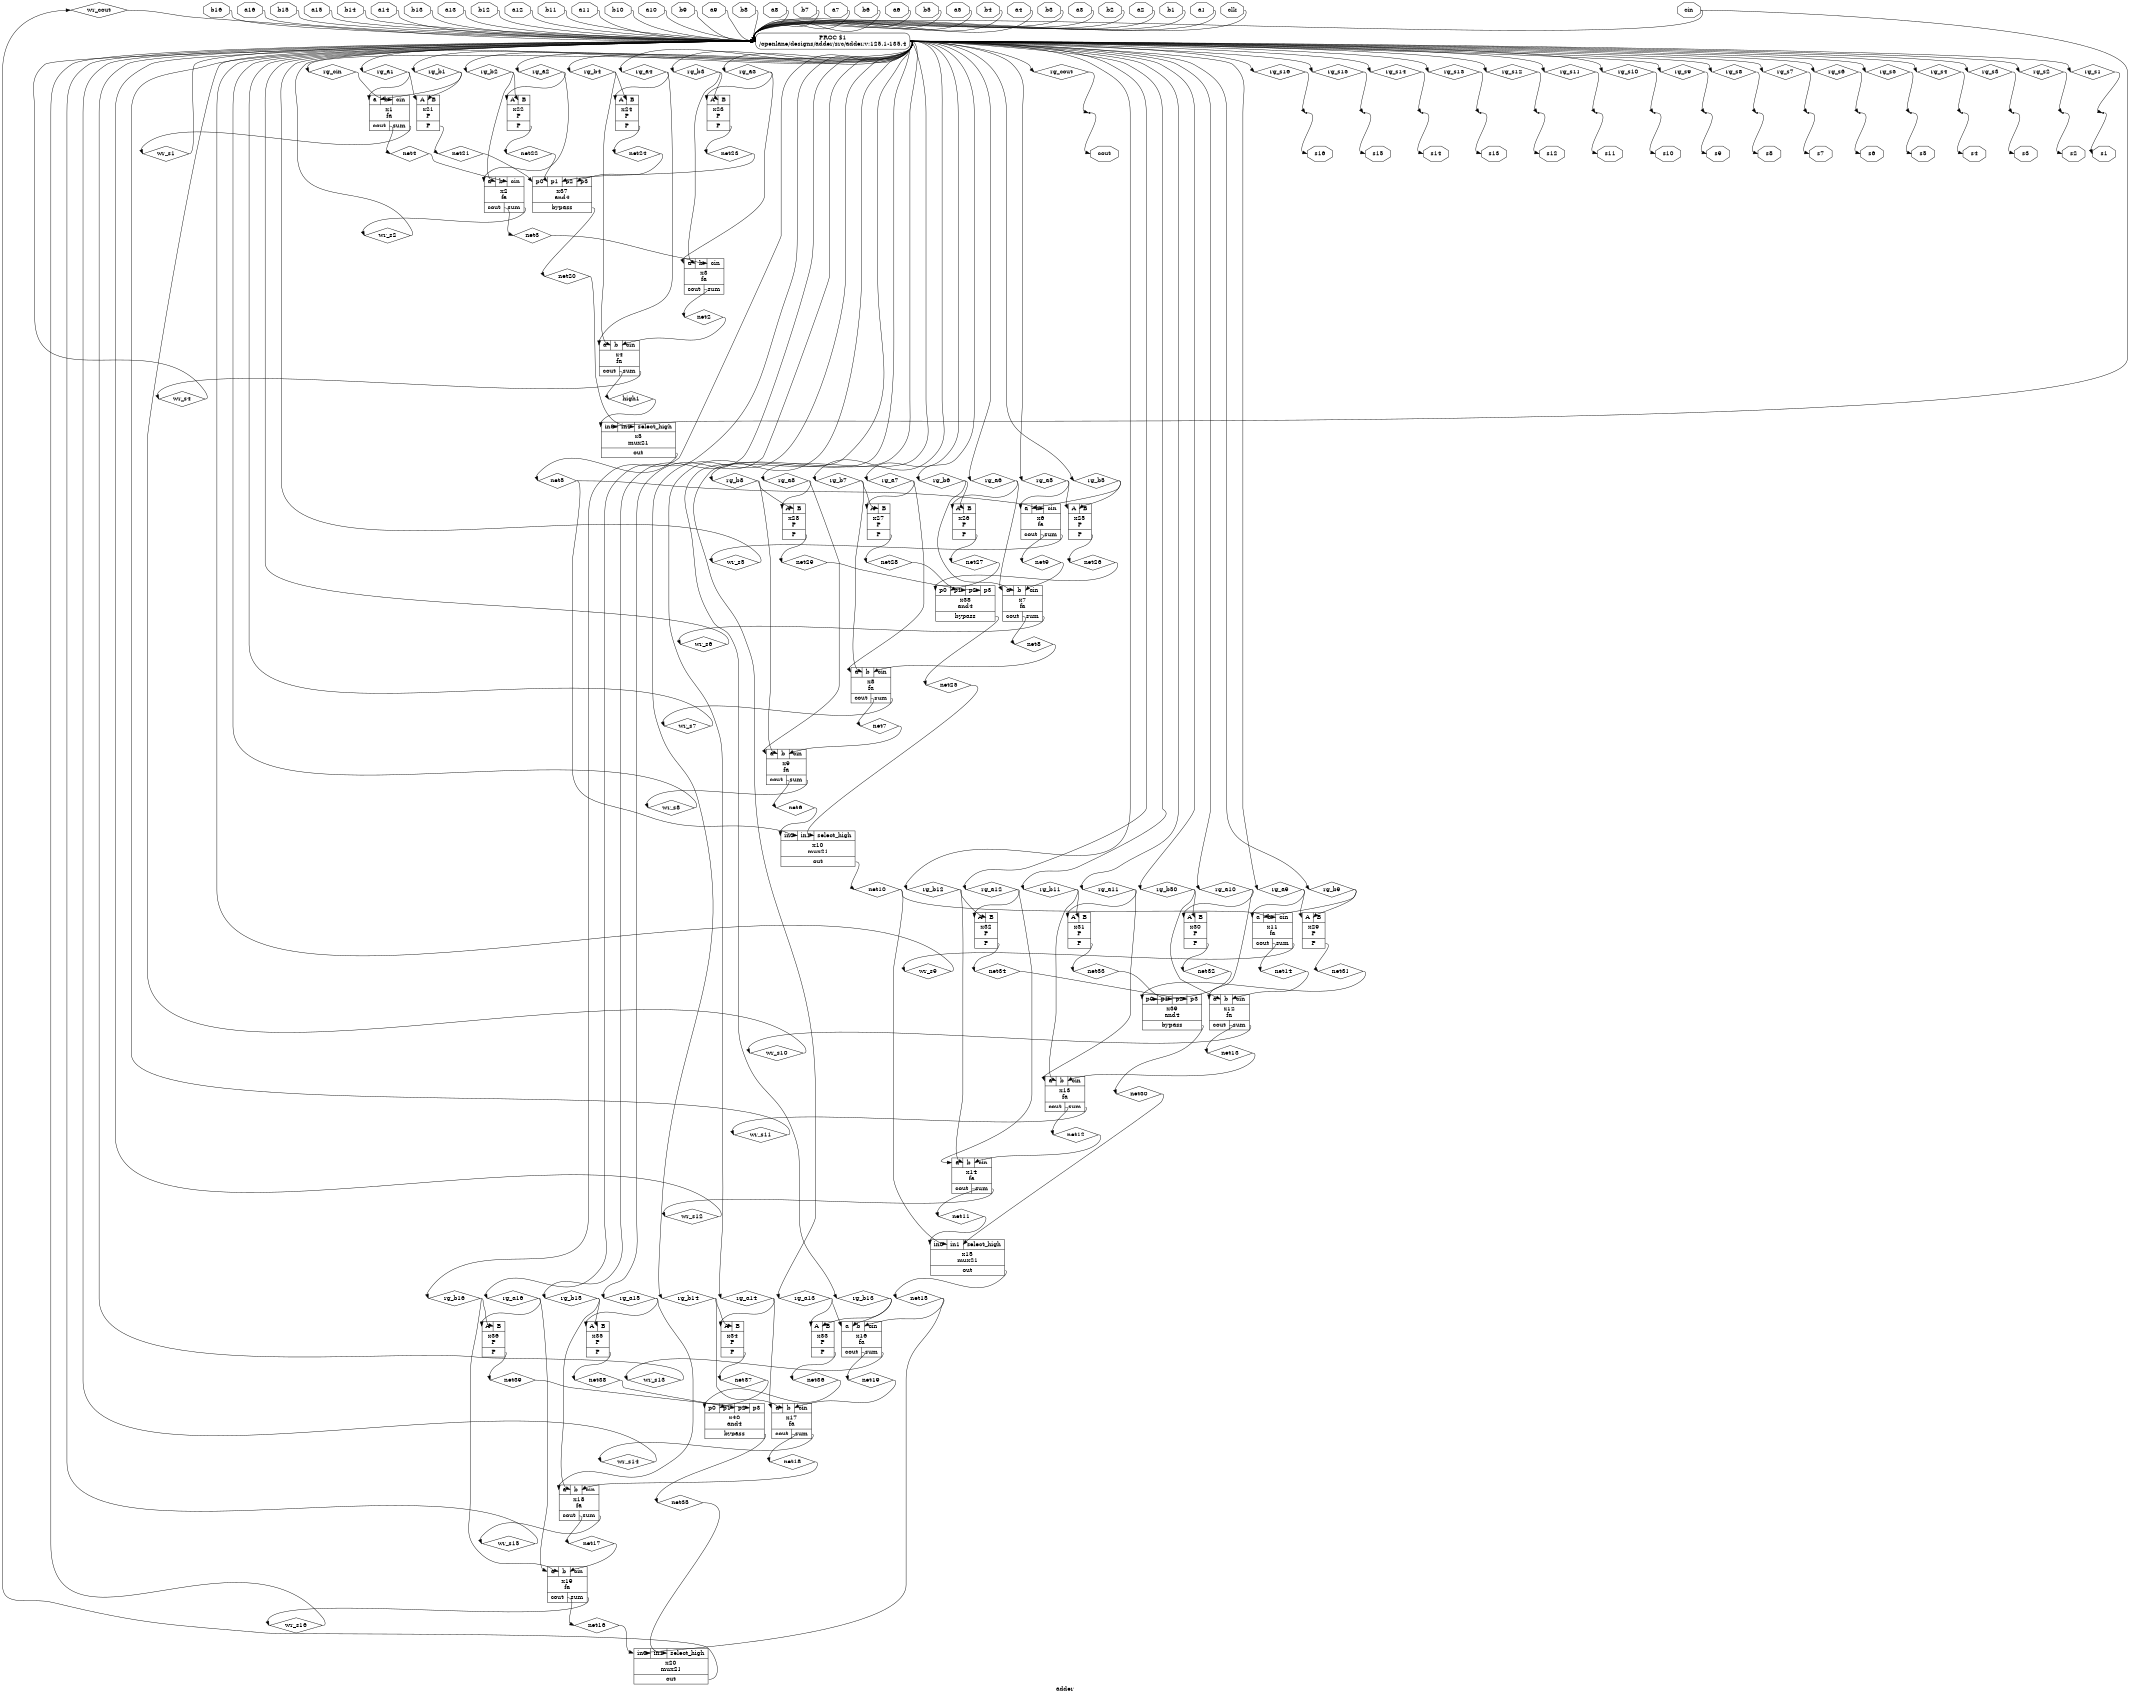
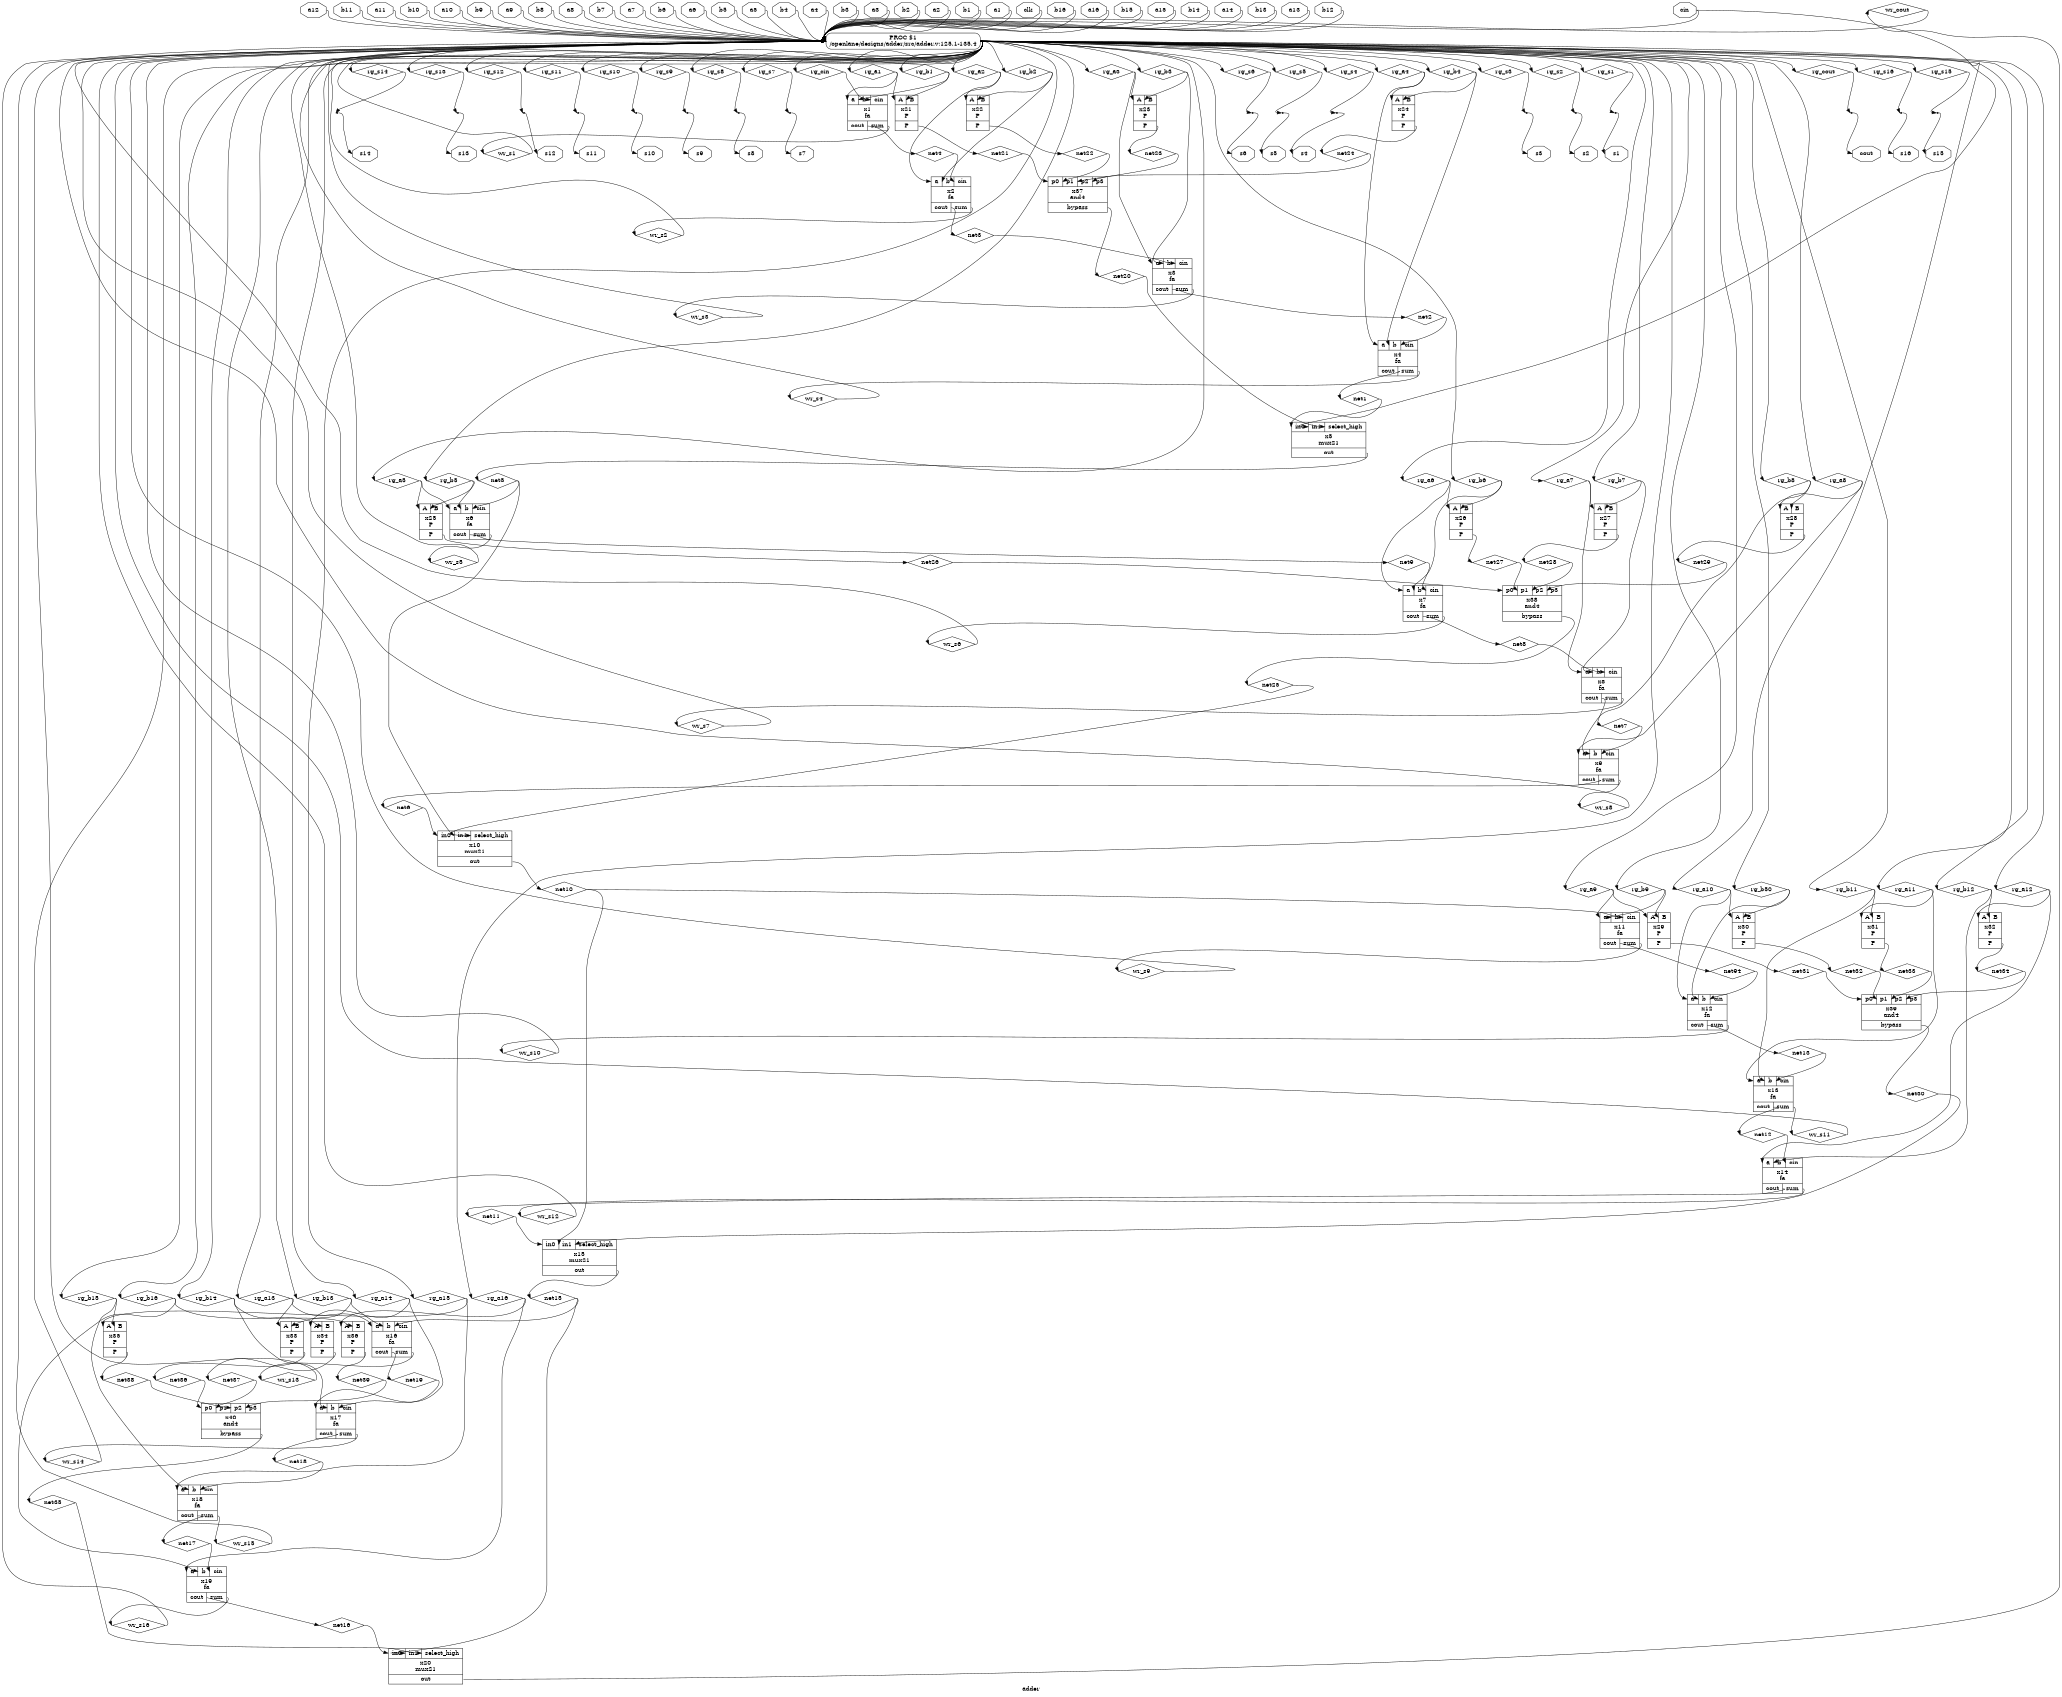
node "wr_s3": added
node "high1": label "high1" -> "net1"
node "net14": label "net14" -> "net94"
